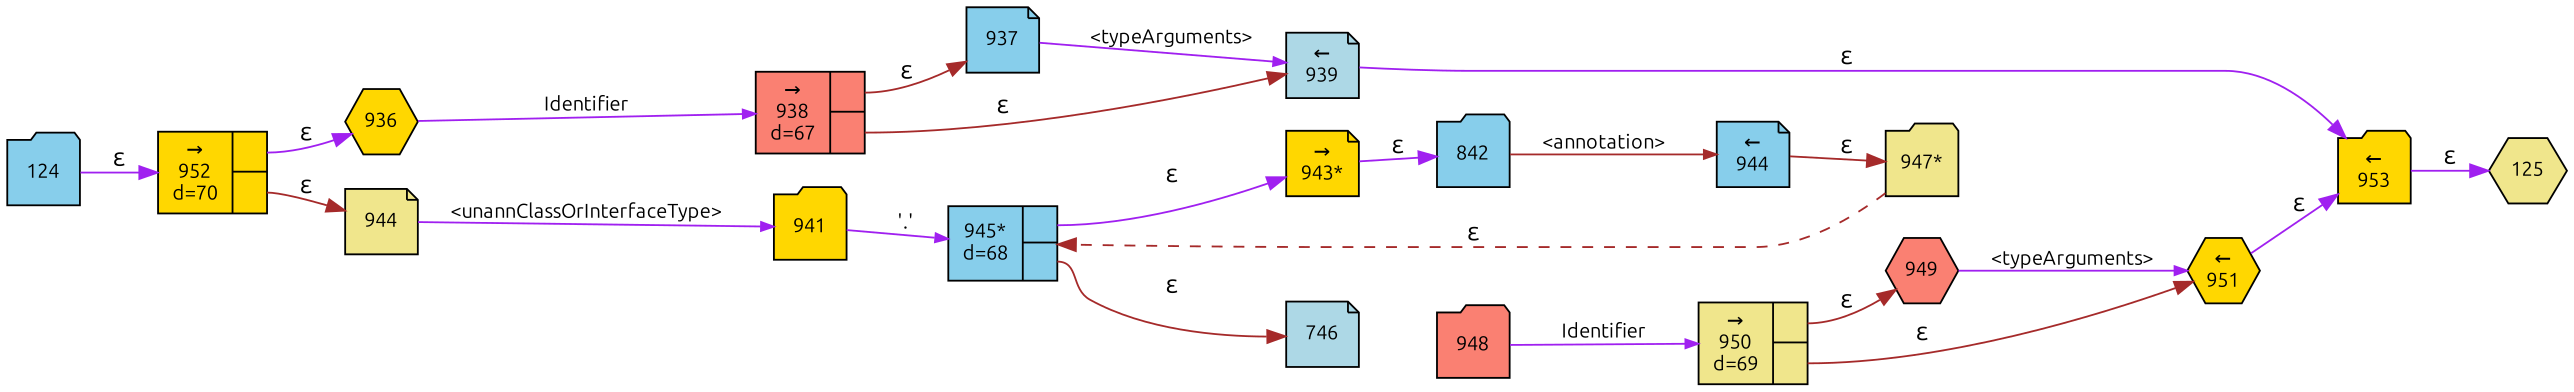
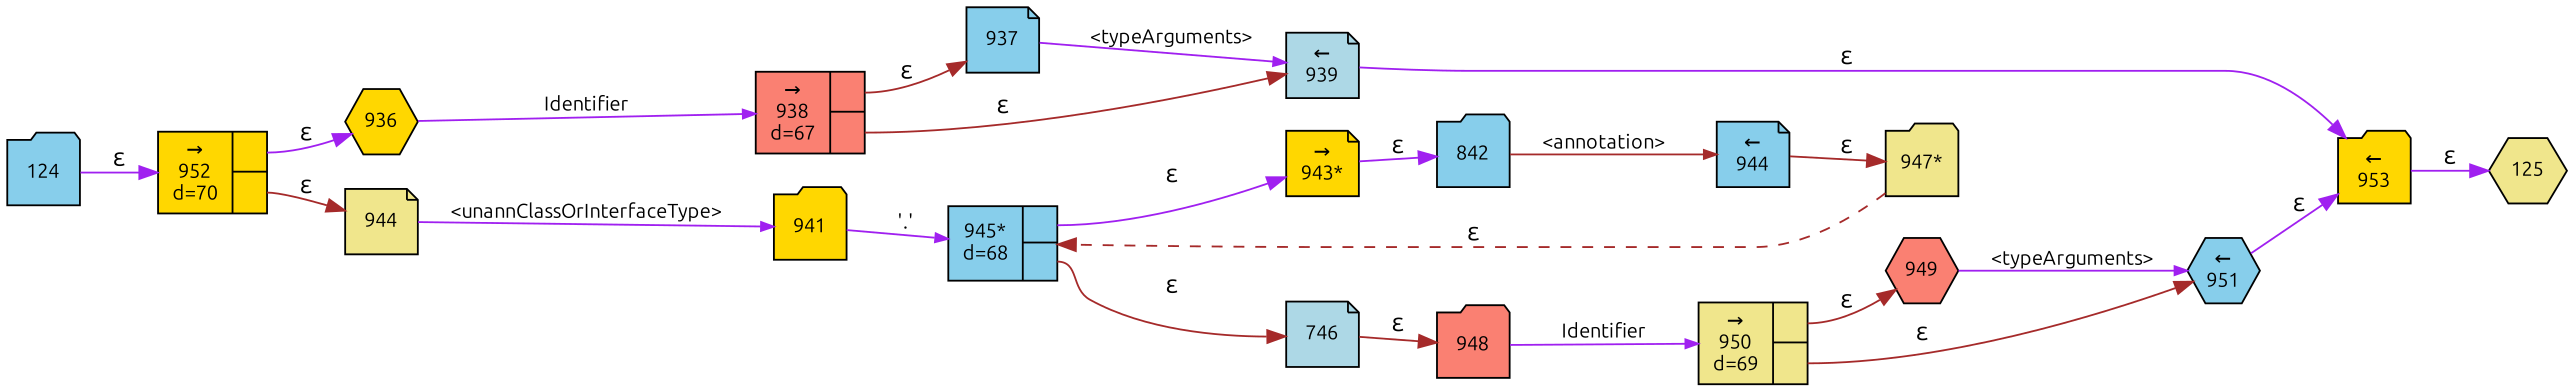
node "← 951": fillcolor gold -> skyblue
edge "746" -> "948": added, label "ε"
